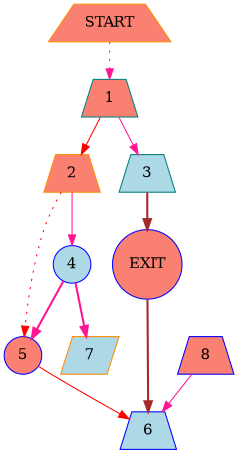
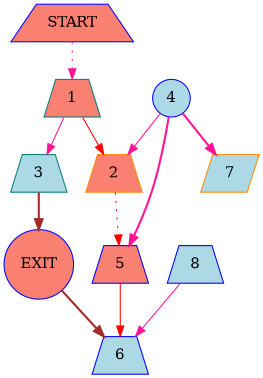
node "START": color darkorange -> blue
edge "2" -> "4": reversed
node "5": shape circle -> trapezium
node "8": fillcolor salmon -> lightblue
